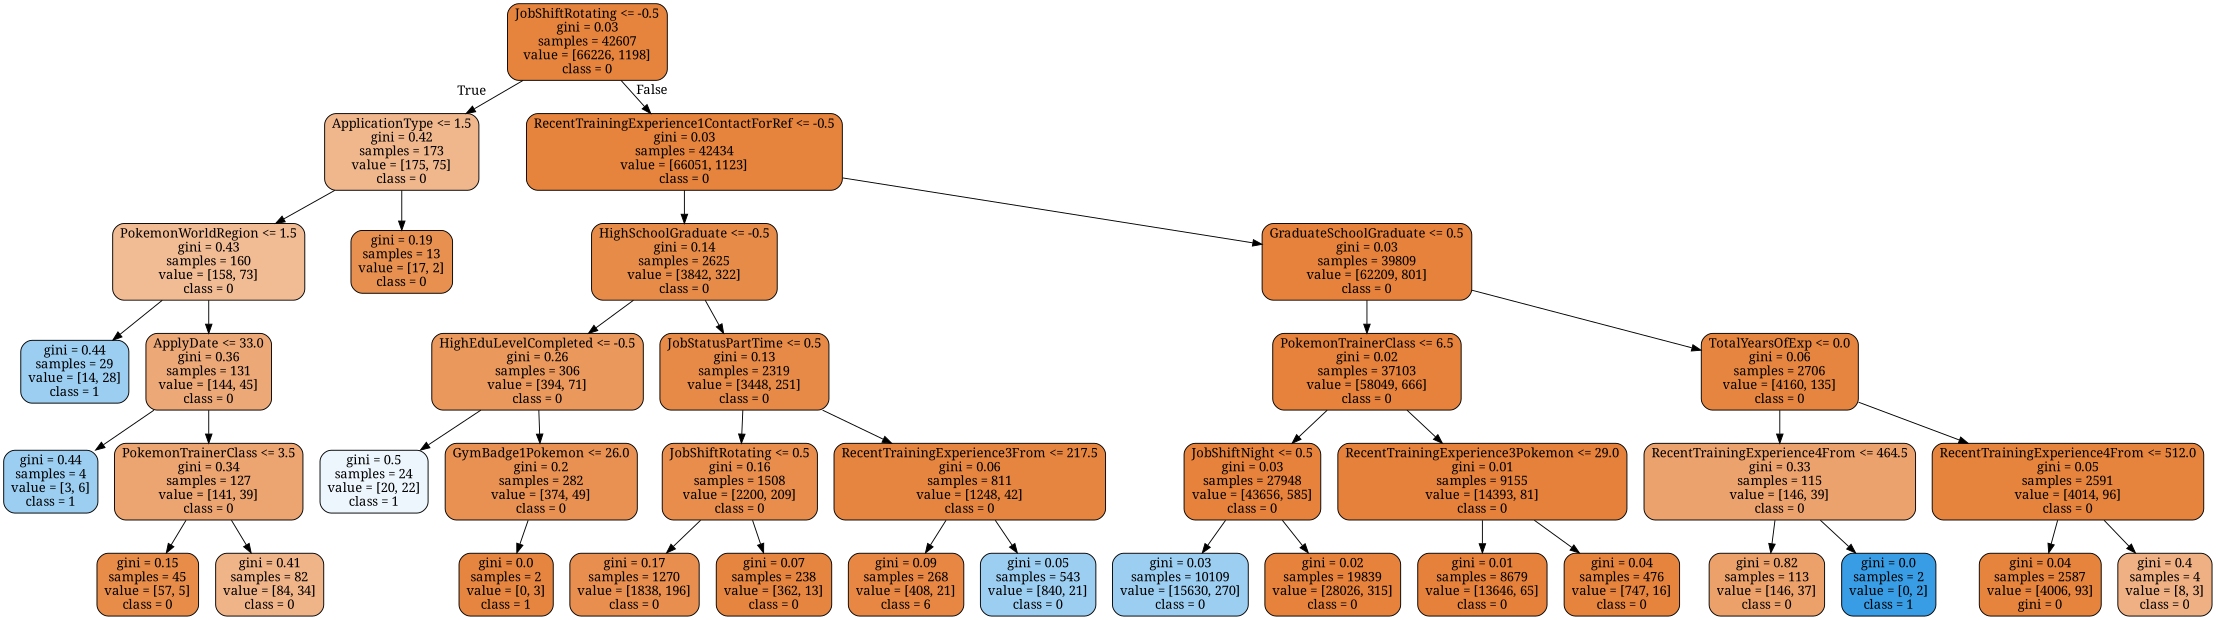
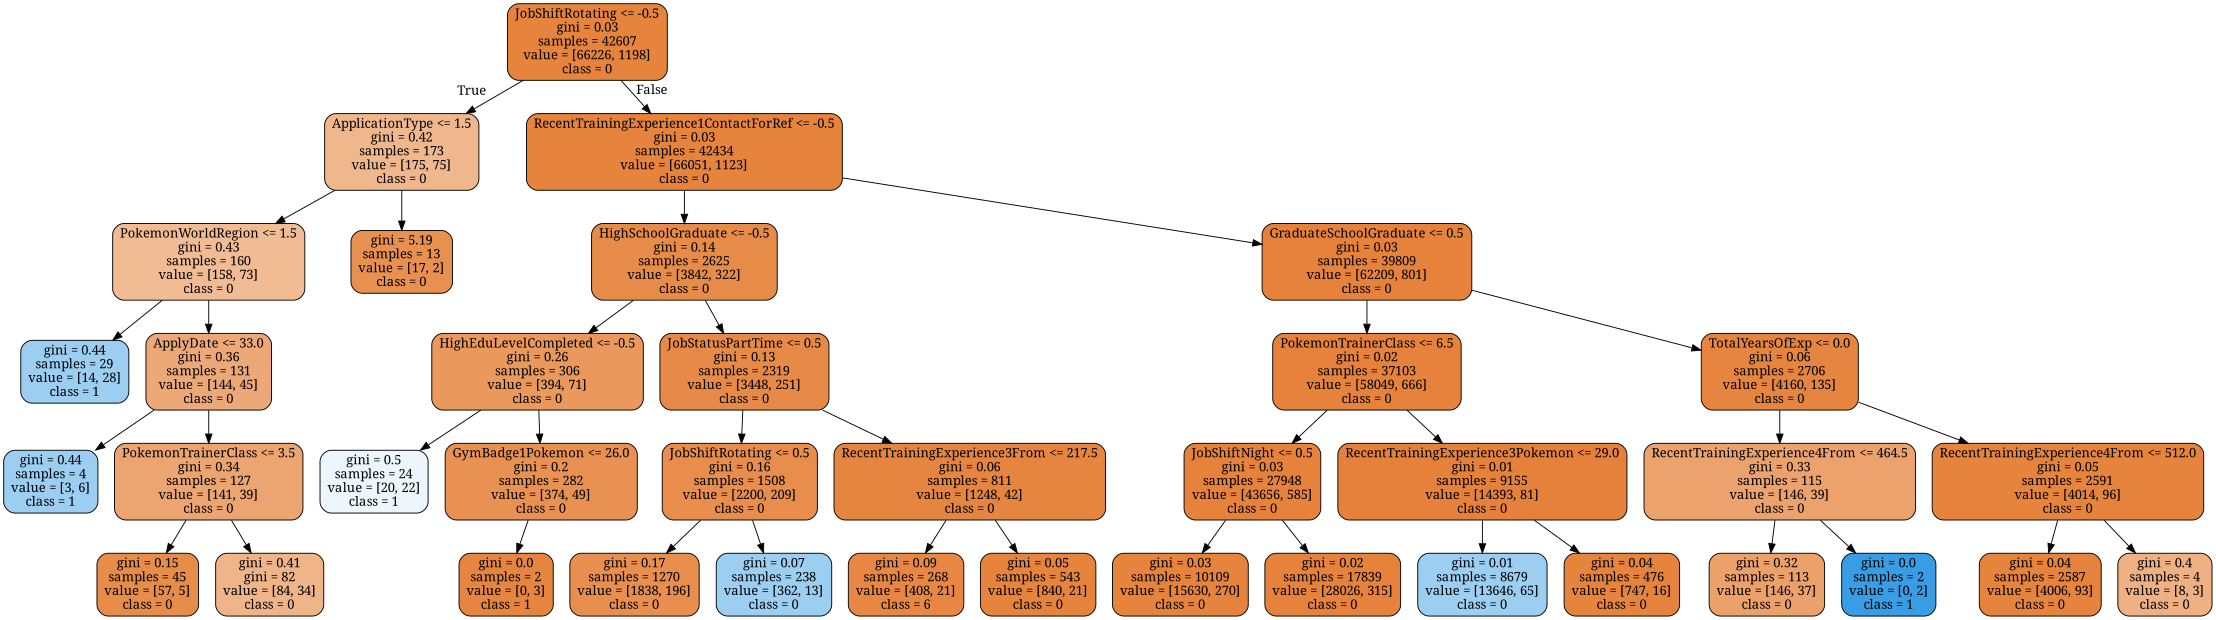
node "gini = 0.19 samples = 13 value = [17, 2] class = 0": label "gini = 0.19 samples = 13 value = [17, 2] class = 0" -> "gini = 5.19 samples = 13 value = [17, 2] class = 0"
node "gini = 0.41 samples = 82 value = [84, 34] class = 0": label "gini = 0.41 samples = 82 value = [84, 34] class = 0" -> "gini = 0.41 gini = 82 value = [84, 34] class = 0"
node "gini = 0.07 samples = 238 value = [362, 13] class = 0": fillcolor #e58139f6 -> #399de57f
node "gini = 0.05 samples = 543 value = [840, 21] class = 0": fillcolor #399de57f -> #e58139f9
node "gini = 0.03 samples = 10109 value = [15630, 270] class = 0": fillcolor #399de57f -> #e58139fb
node "gini = 0.02 samples = 19839 value = [28026, 315] class = 0": label "gini = 0.02 samples = 19839 value = [28026, 315] class = 0" -> "gini = 0.02 samples = 17839 value = [28026, 315] class = 0"
node "gini = 0.01 samples = 8679 value = [13646, 65] class = 0": fillcolor #e58139fe -> #399de57f
node "gini = 0.82 samples = 113 value = [146, 37] class = 0": label "gini = 0.82 samples = 113 value = [146, 37] class = 0" -> "gini = 0.32 samples = 113 value = [146, 37] class = 0"
node "gini = 0.04 samples = 2587 value = [4006, 93] gini = 0": label "gini = 0.04 samples = 2587 value = [4006, 93] gini = 0" -> "gini = 0.04 samples = 2587 value = [4006, 93] class = 0"
